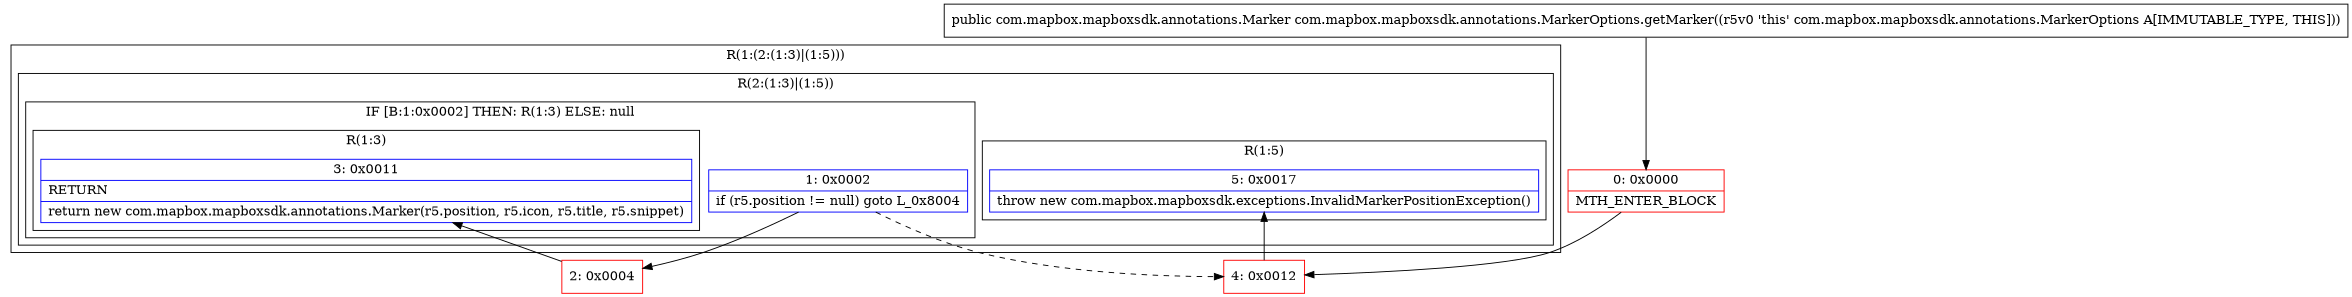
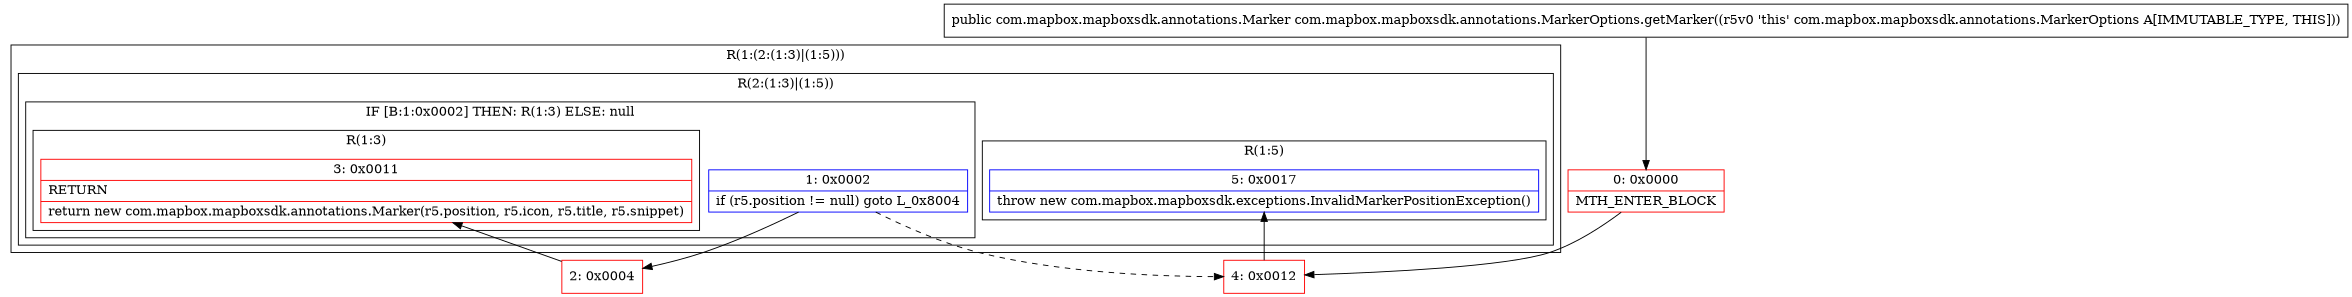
node "3: 0x0011": color blue -> red
